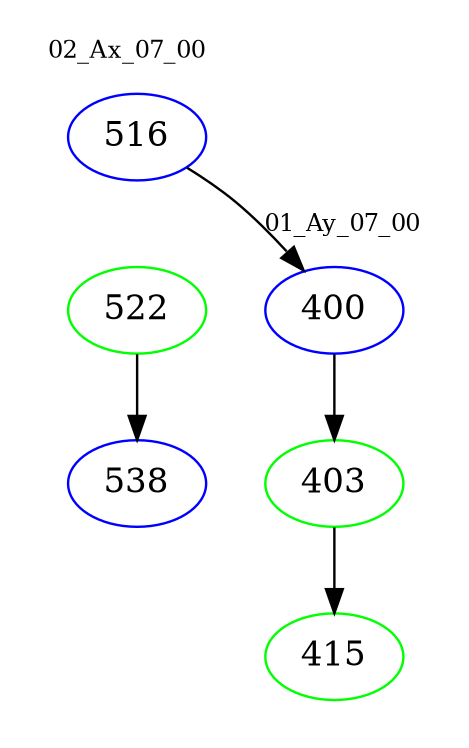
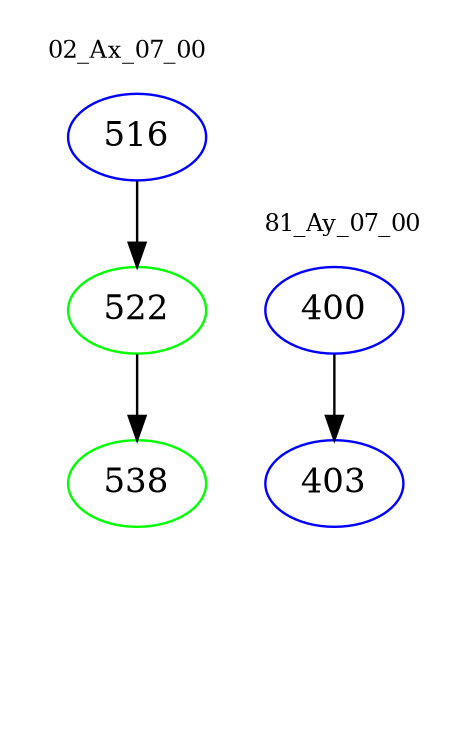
cluster "01_Ay_07_00": label "01_Ay_07_00" -> "81_Ay_07_00"
edge "516" -> "400": now "516" -> "522"
node "538": color blue -> green
node "403": color green -> blue
node "415": removed
